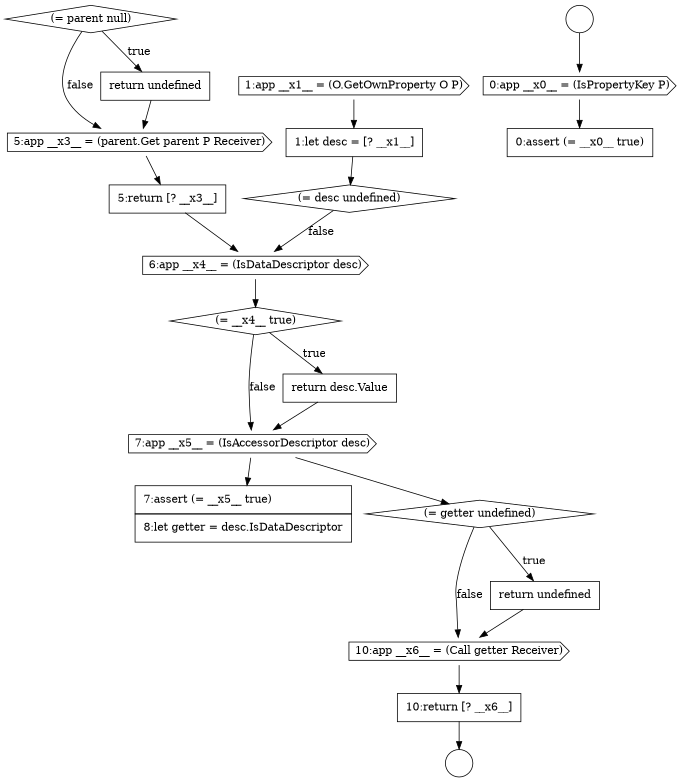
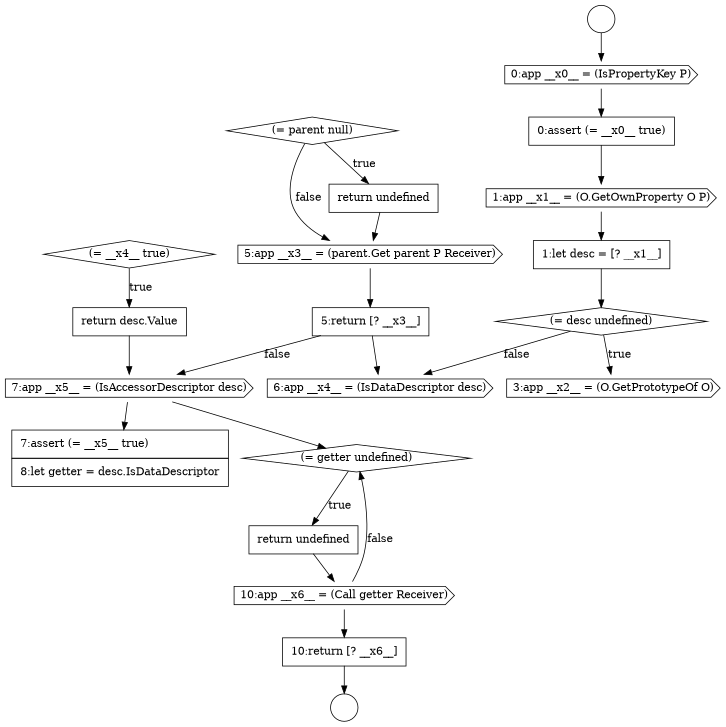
edge "0:assert (= __x0__ true)" -> "1:app __x1__ = (O.GetOwnProperty O P)": added
edge "6:app __x4__ = (IsDataDescriptor desc)" -> "(= __x4__ true)": removed
edge "(= __x4__ true)" -> "7:app __x5__ = (IsAccessorDescriptor desc)": now "5:return [? __x3__]" -> "7:app __x5__ = (IsAccessorDescriptor desc)"
node "3:app __x2__ = (O.GetPrototypeOf O)": added
edge "(= getter undefined)" -> "10:app __x6__ = (Call getter Receiver)": reversed
